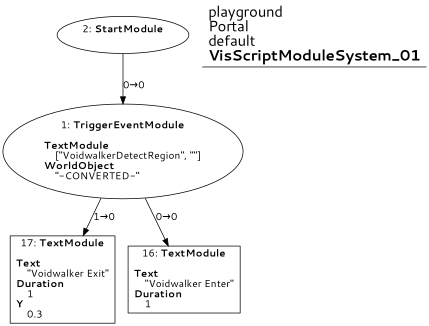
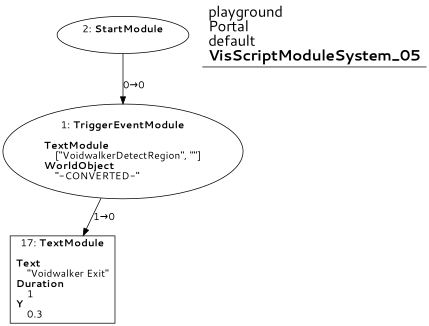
node "playground": text "VisScriptModuleSystem_01" -> "VisScriptModuleSystem_05"
node "16:": removed
